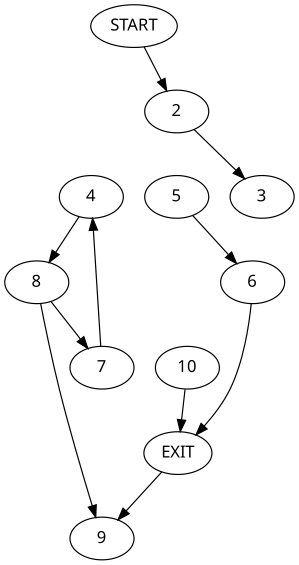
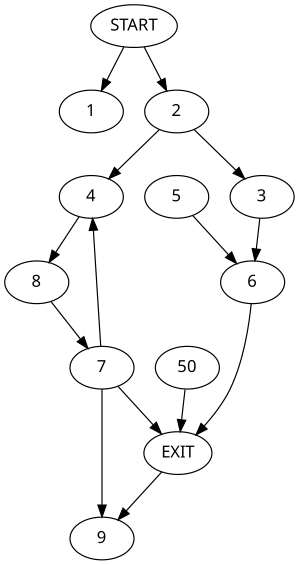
node "1": added
edge "2" -> "4": added
edge "3" -> "6": added
node "10": label "10" -> "50"
edge "8" -> "9": now "7" -> "9"
edge "7" -> "EXIT": added
